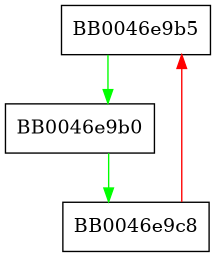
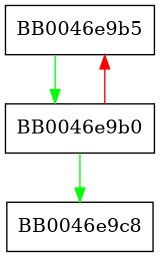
edge "BB0046e9c8" -> "BB0046e9b5": now "BB0046e9b0" -> "BB0046e9b5"
